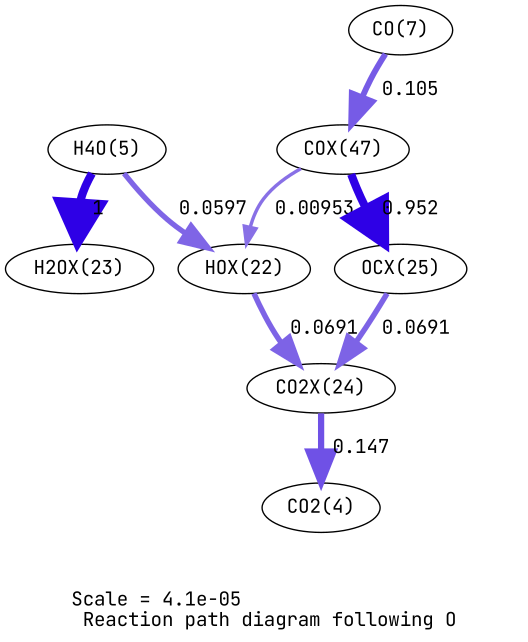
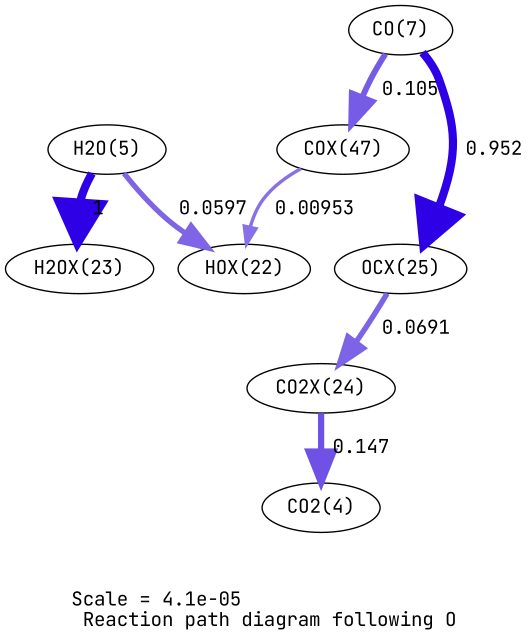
node "H4O(5)": label "H4O(5)" -> "H2O(5)"
edge "COX(47)" -> "OCX(25)": now "CO(7)" -> "OCX(25)"
edge "HOX(22)" -> "CO2X(24)": removed, label "0.0691"
